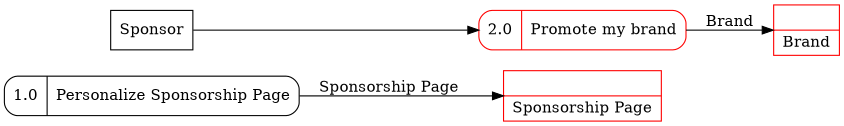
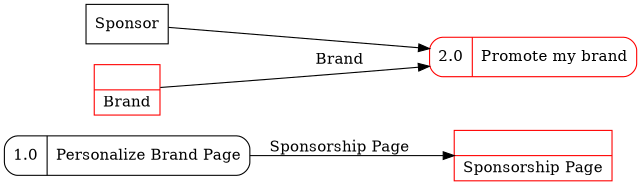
edge "2.0" -> "Brand": reversed
node "1.0": text "Personalize Sponsorship Page" -> "Personalize Brand Page"
